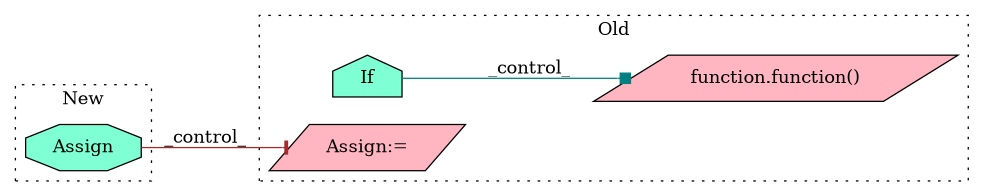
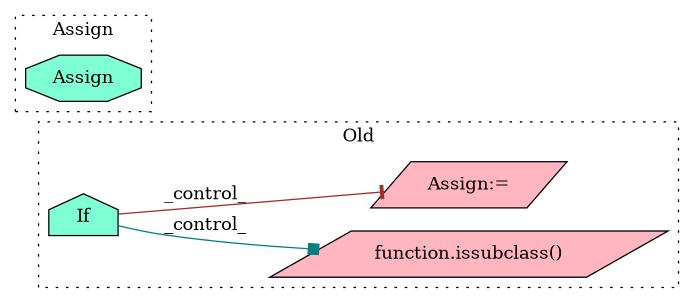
node "function.function()": label "function.function()" -> "function.issubclass()"
cluster "New": label "New" -> "Assign"
edge "Assign" -> "Assign:=": now "If" -> "Assign:="
